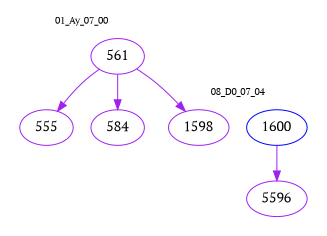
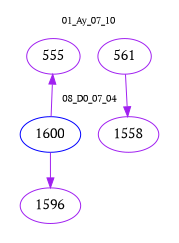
cluster "01_Ay_07_00": label "01_Ay_07_00" -> "01_Ay_07_10"
edge "561" -> "555": now "1600" -> "555"
node "584": removed
node "1598": label "1598" -> "1558"
node "5596": label "5596" -> "1596"
